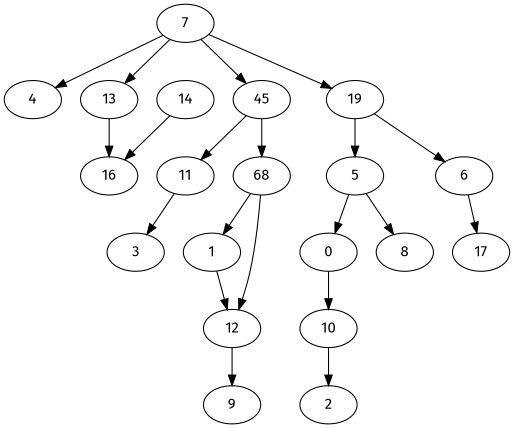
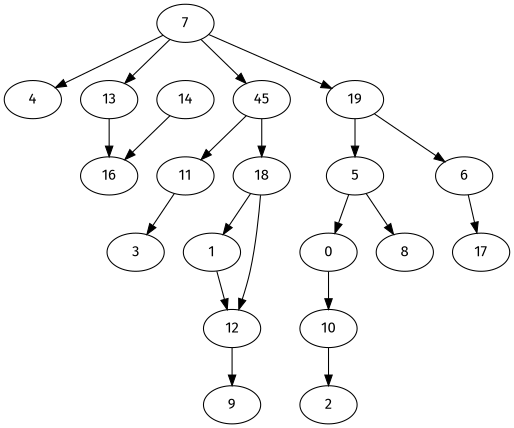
node "68": label "68" -> "18"
